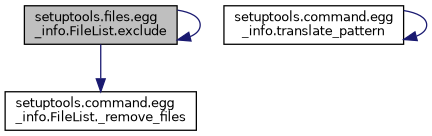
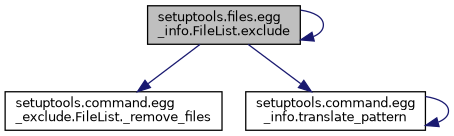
edge "setuptools.files.egg _info.FileList.exclude" -> "setuptools.command.egg _info.translate_pattern": added
node "setuptools.command.egg _info.FileList._remove_files": label "setuptools.command.egg _info.FileList._remove_files" -> "setuptools.command.egg _exclude.FileList._remove_files"
